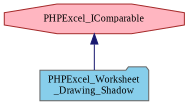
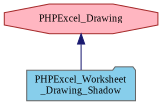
node "PHPExcel_IComparable": label "PHPExcel_IComparable" -> "PHPExcel_Drawing"
